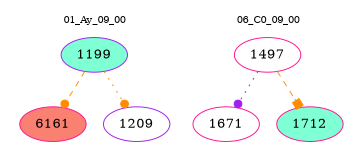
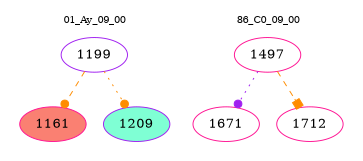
cluster "06_C0_09_00": label "06_C0_09_00" -> "86_C0_09_00"
node "1199": fillcolor aquamarine -> white
node "6161": label "6161" -> "1161"
node "1209": fillcolor white -> aquamarine
node "1712": fillcolor aquamarine -> white
